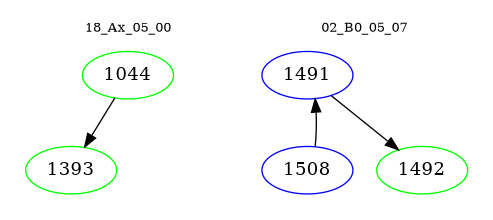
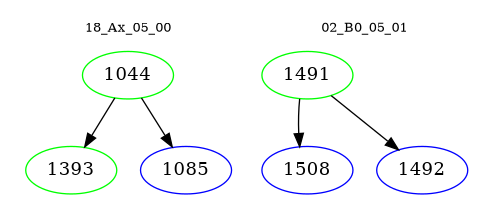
cluster "02_B0_05_07": label "02_B0_05_07" -> "02_B0_05_01"
node "1491": color blue -> green
edge "1508" -> "1491": reversed
node "1085": added
node "1492": color green -> blue
